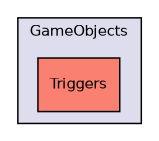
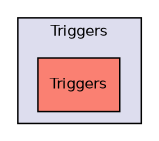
cluster "GameObjects": label "GameObjects" -> "Triggers"
